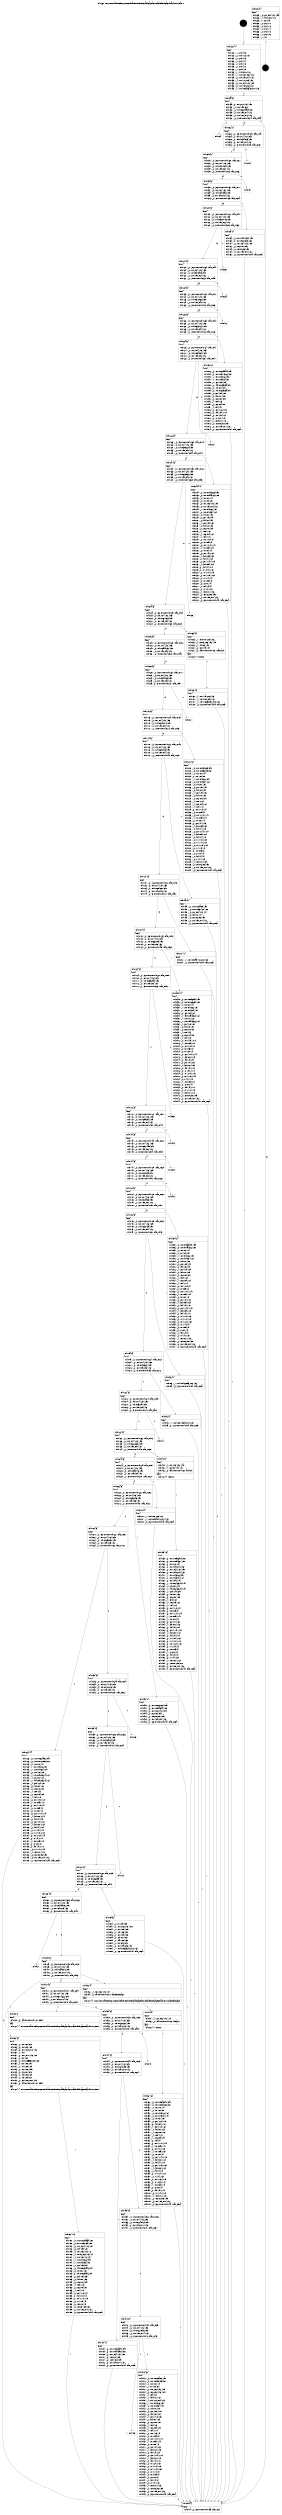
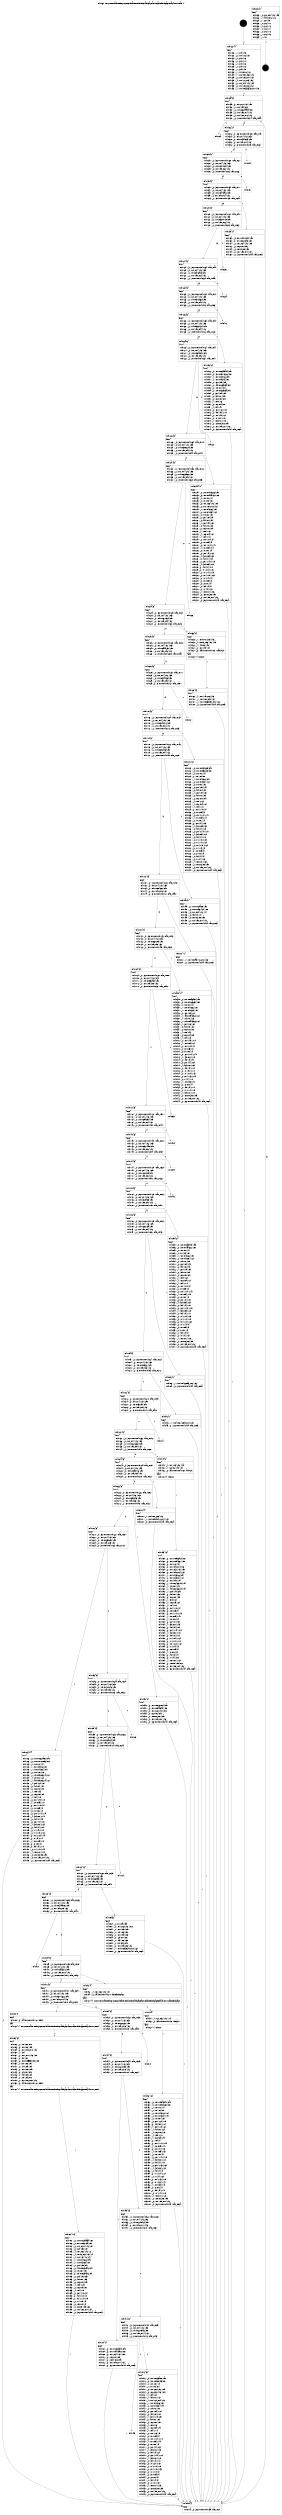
edge "0x4018f9 [25]" -> "0x401e23 [52]": now "0x401e1e [5]" -> "0x401e23 [52]"
